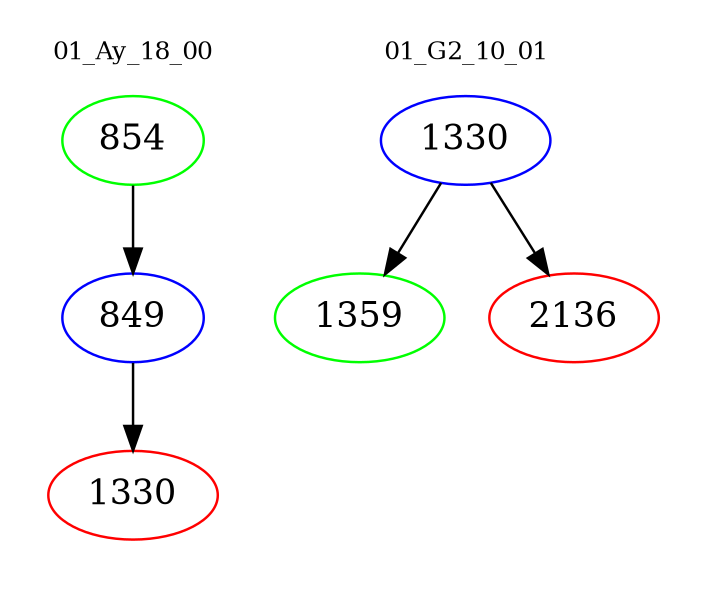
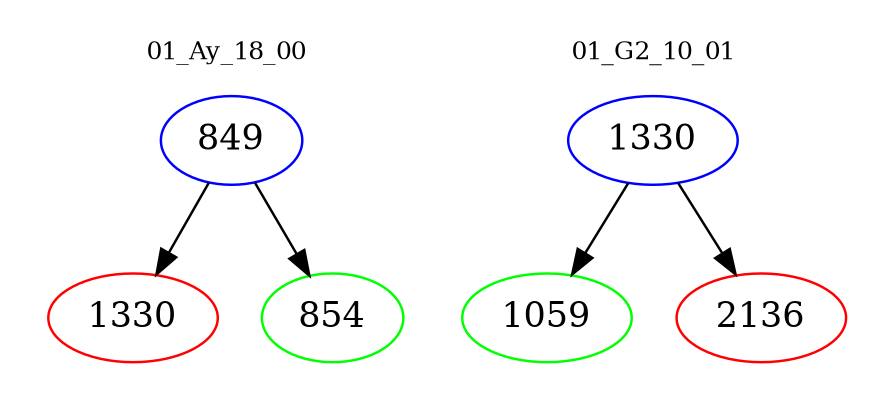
edge "854" -> "849": reversed
node "1359": label "1359" -> "1059"
